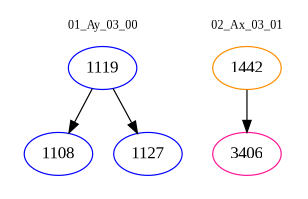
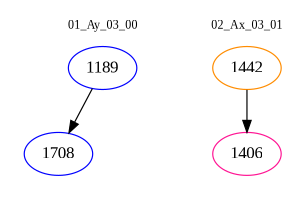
node "1119": label "1119" -> "1189"
node "1108": label "1108" -> "1708"
node "1127": removed
node "3406": label "3406" -> "1406"
